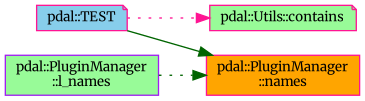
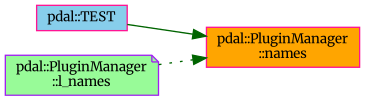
node "pdal::TEST": shape note -> box
node "pdal::Utils::contains": removed
node "pdal::PluginManager ::l_names": shape box -> note
